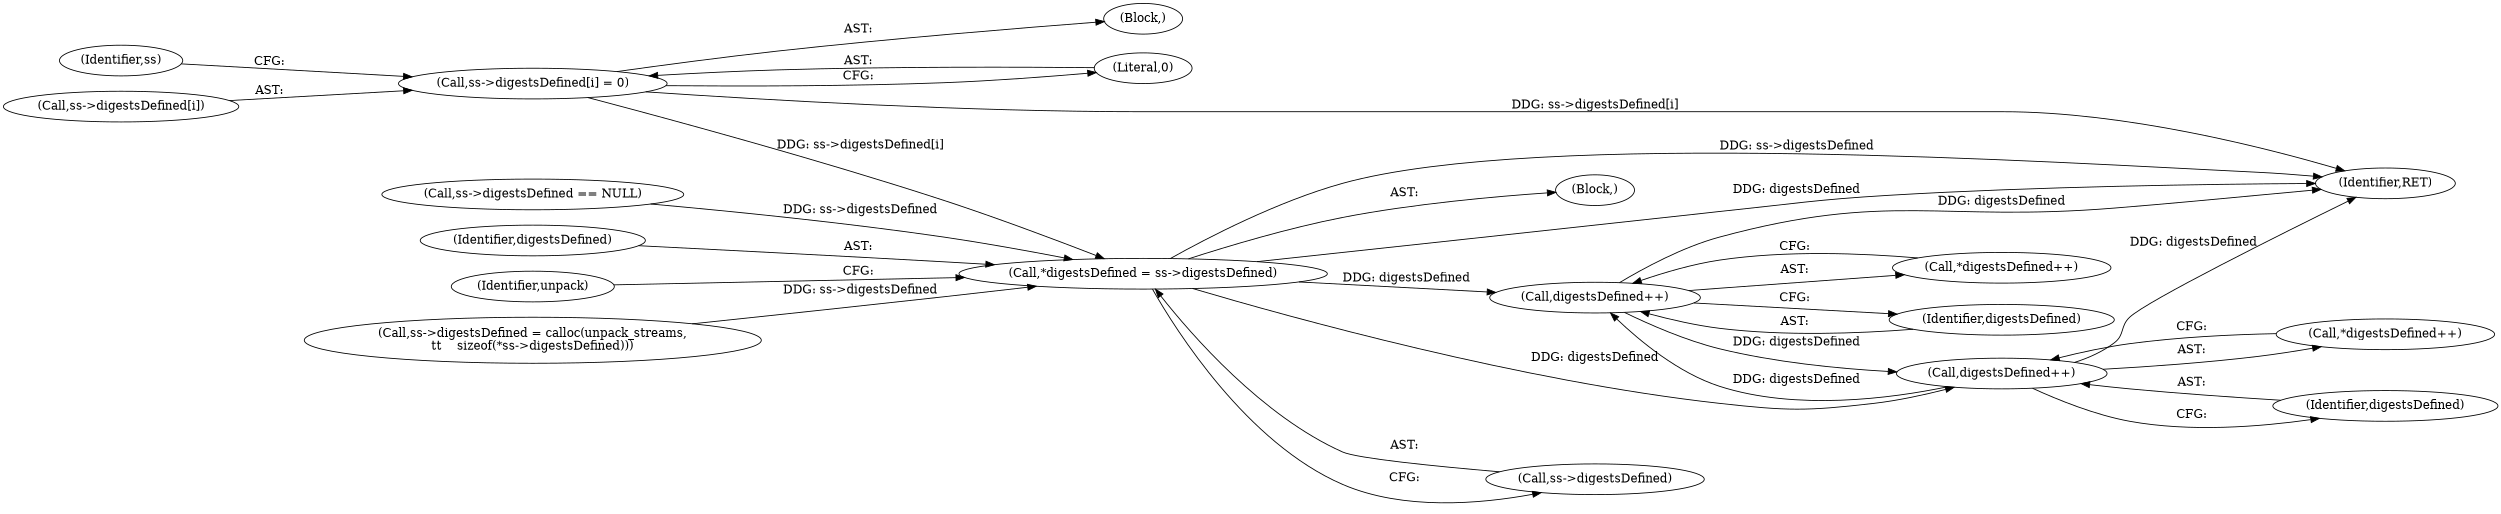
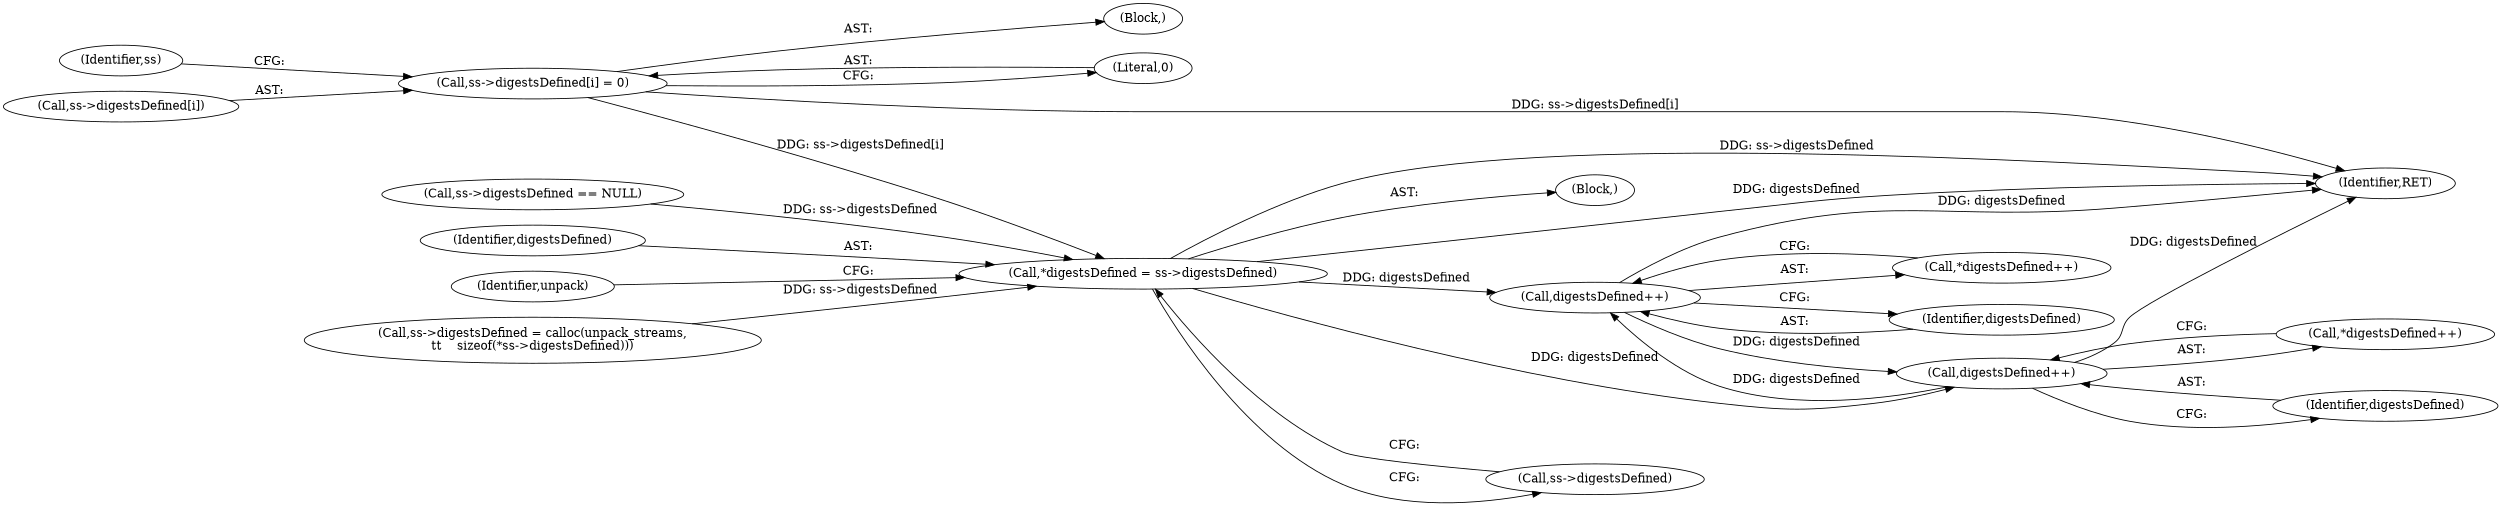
edge "(Call,ss->digestsDefined)" -> "(Call,*digestsDefined = ss->digestsDefined)": label "AST: " -> "CFG: "
